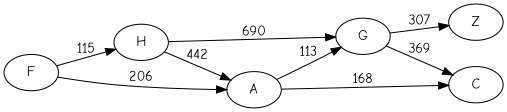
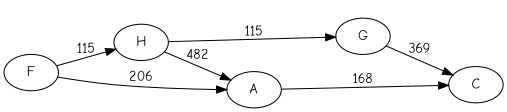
node "Z": removed
edge "H" -> "G": label "690" -> "115"
edge "H" -> "A": label "442" -> "482"
edge "A" -> "G": removed, label "113"
